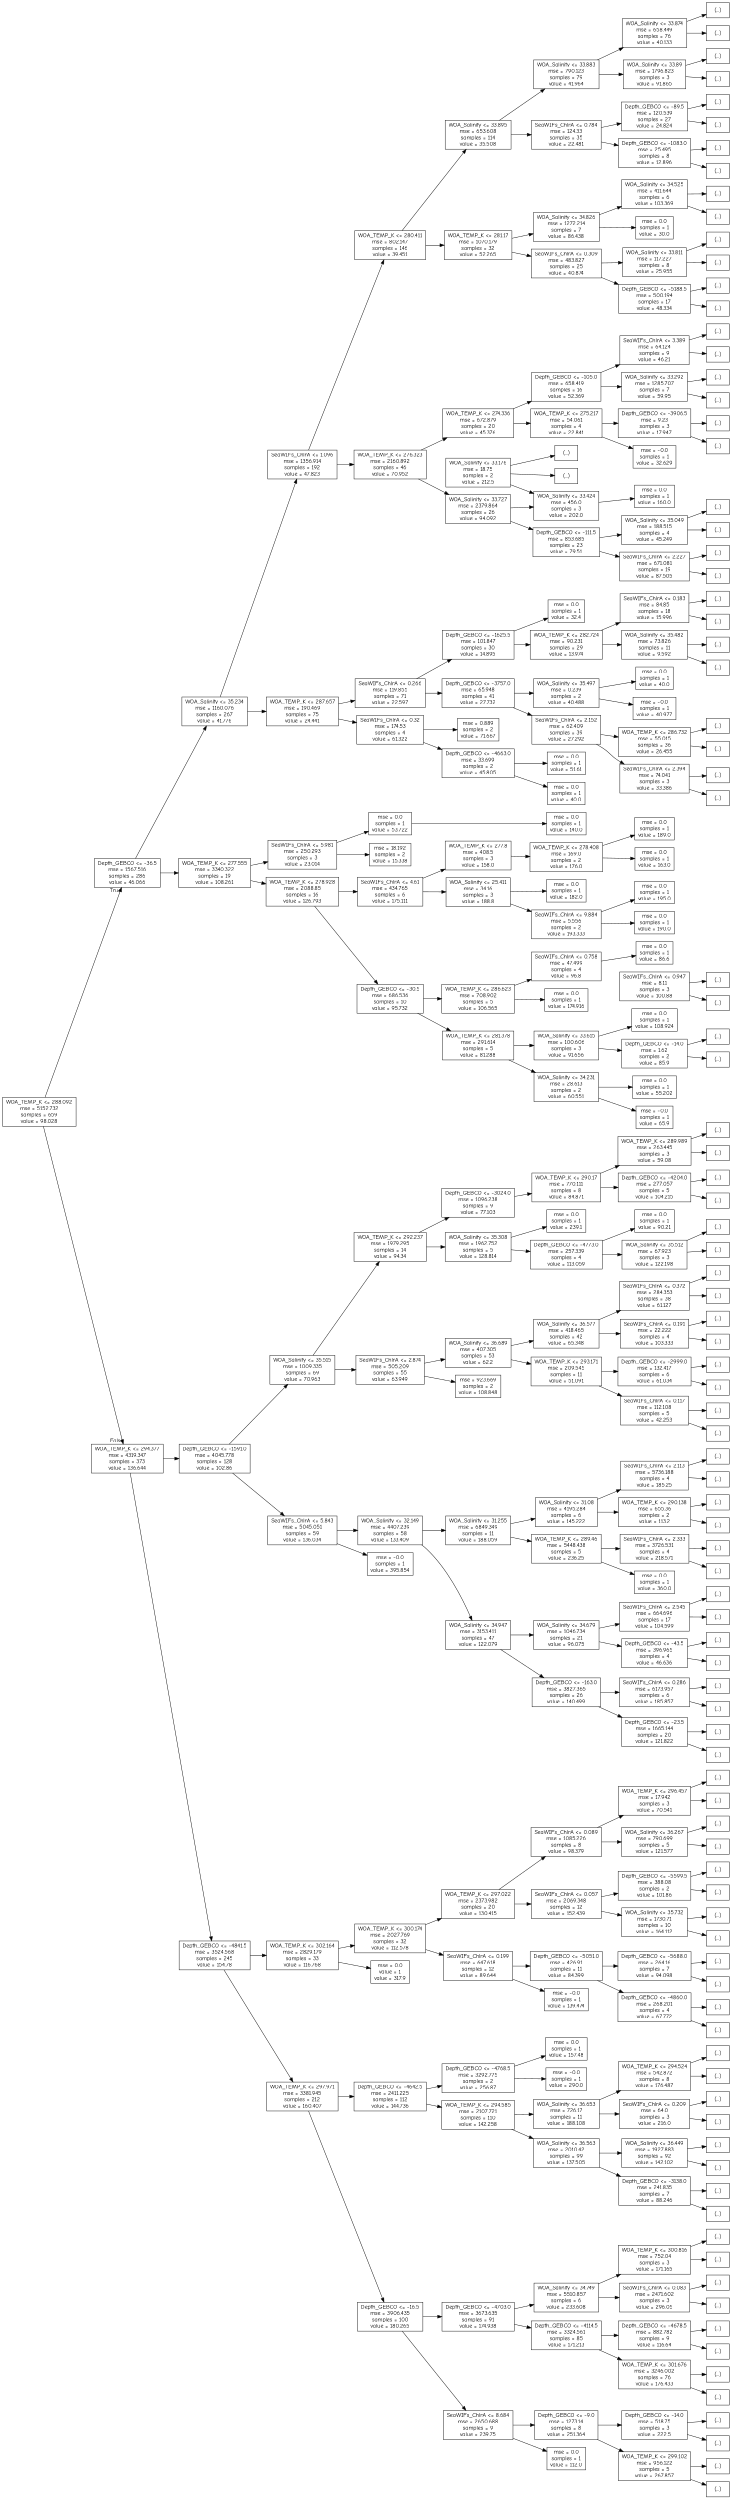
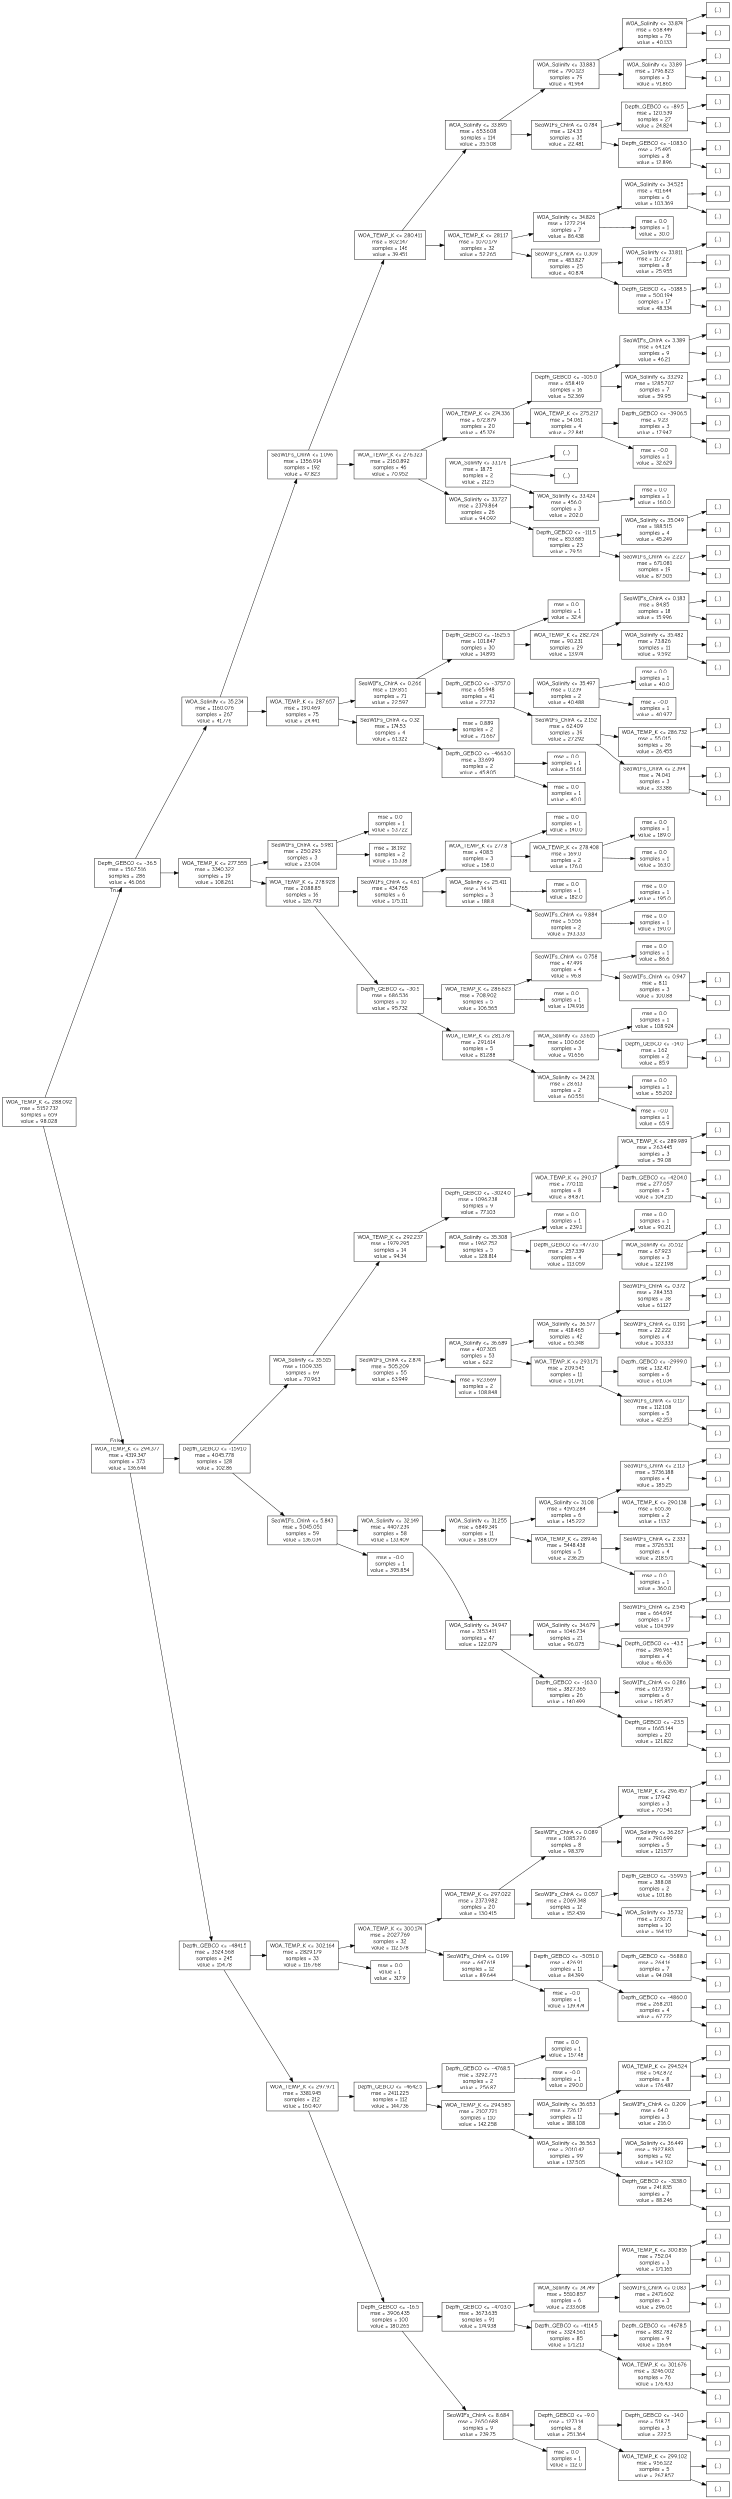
edge "mse = 0.0 samples = 1 value = 53.722" -> "mse = 0.0 samples = 1 value = 140.0": now "WOA_TEMP_K <= 277.8 mse = 408.5 samples = 3 value = 158.0" -> "mse = 0.0 samples = 1 value = 140.0"
edge "SeaWIFs_ChlrA <= 0.758 mse = 47.499 samples = 4 value = 96.8" -> "SeaWIFs_ChlrA <= 0.947 mse = 8.11 samples = 3 value = 100.88": added
